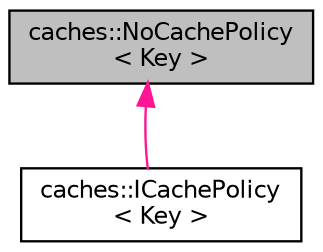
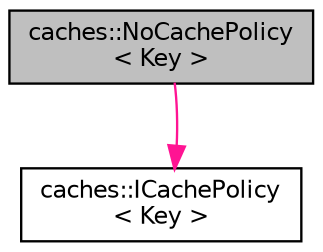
edge "caches::ICachePolicy < Key >" -> "caches::NoCachePolicy < Key >": reversed
